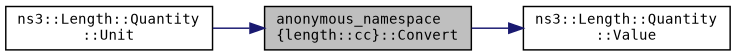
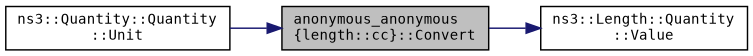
node "ns3::Length::Quantity ::Unit": label "ns3::Length::Quantity ::Unit" -> "ns3::Quantity::Quantity ::Unit"
node "anonymous_namespace {length::cc}::Convert": label "anonymous_namespace {length::cc}::Convert" -> "anonymous_anonymous {length::cc}::Convert"
